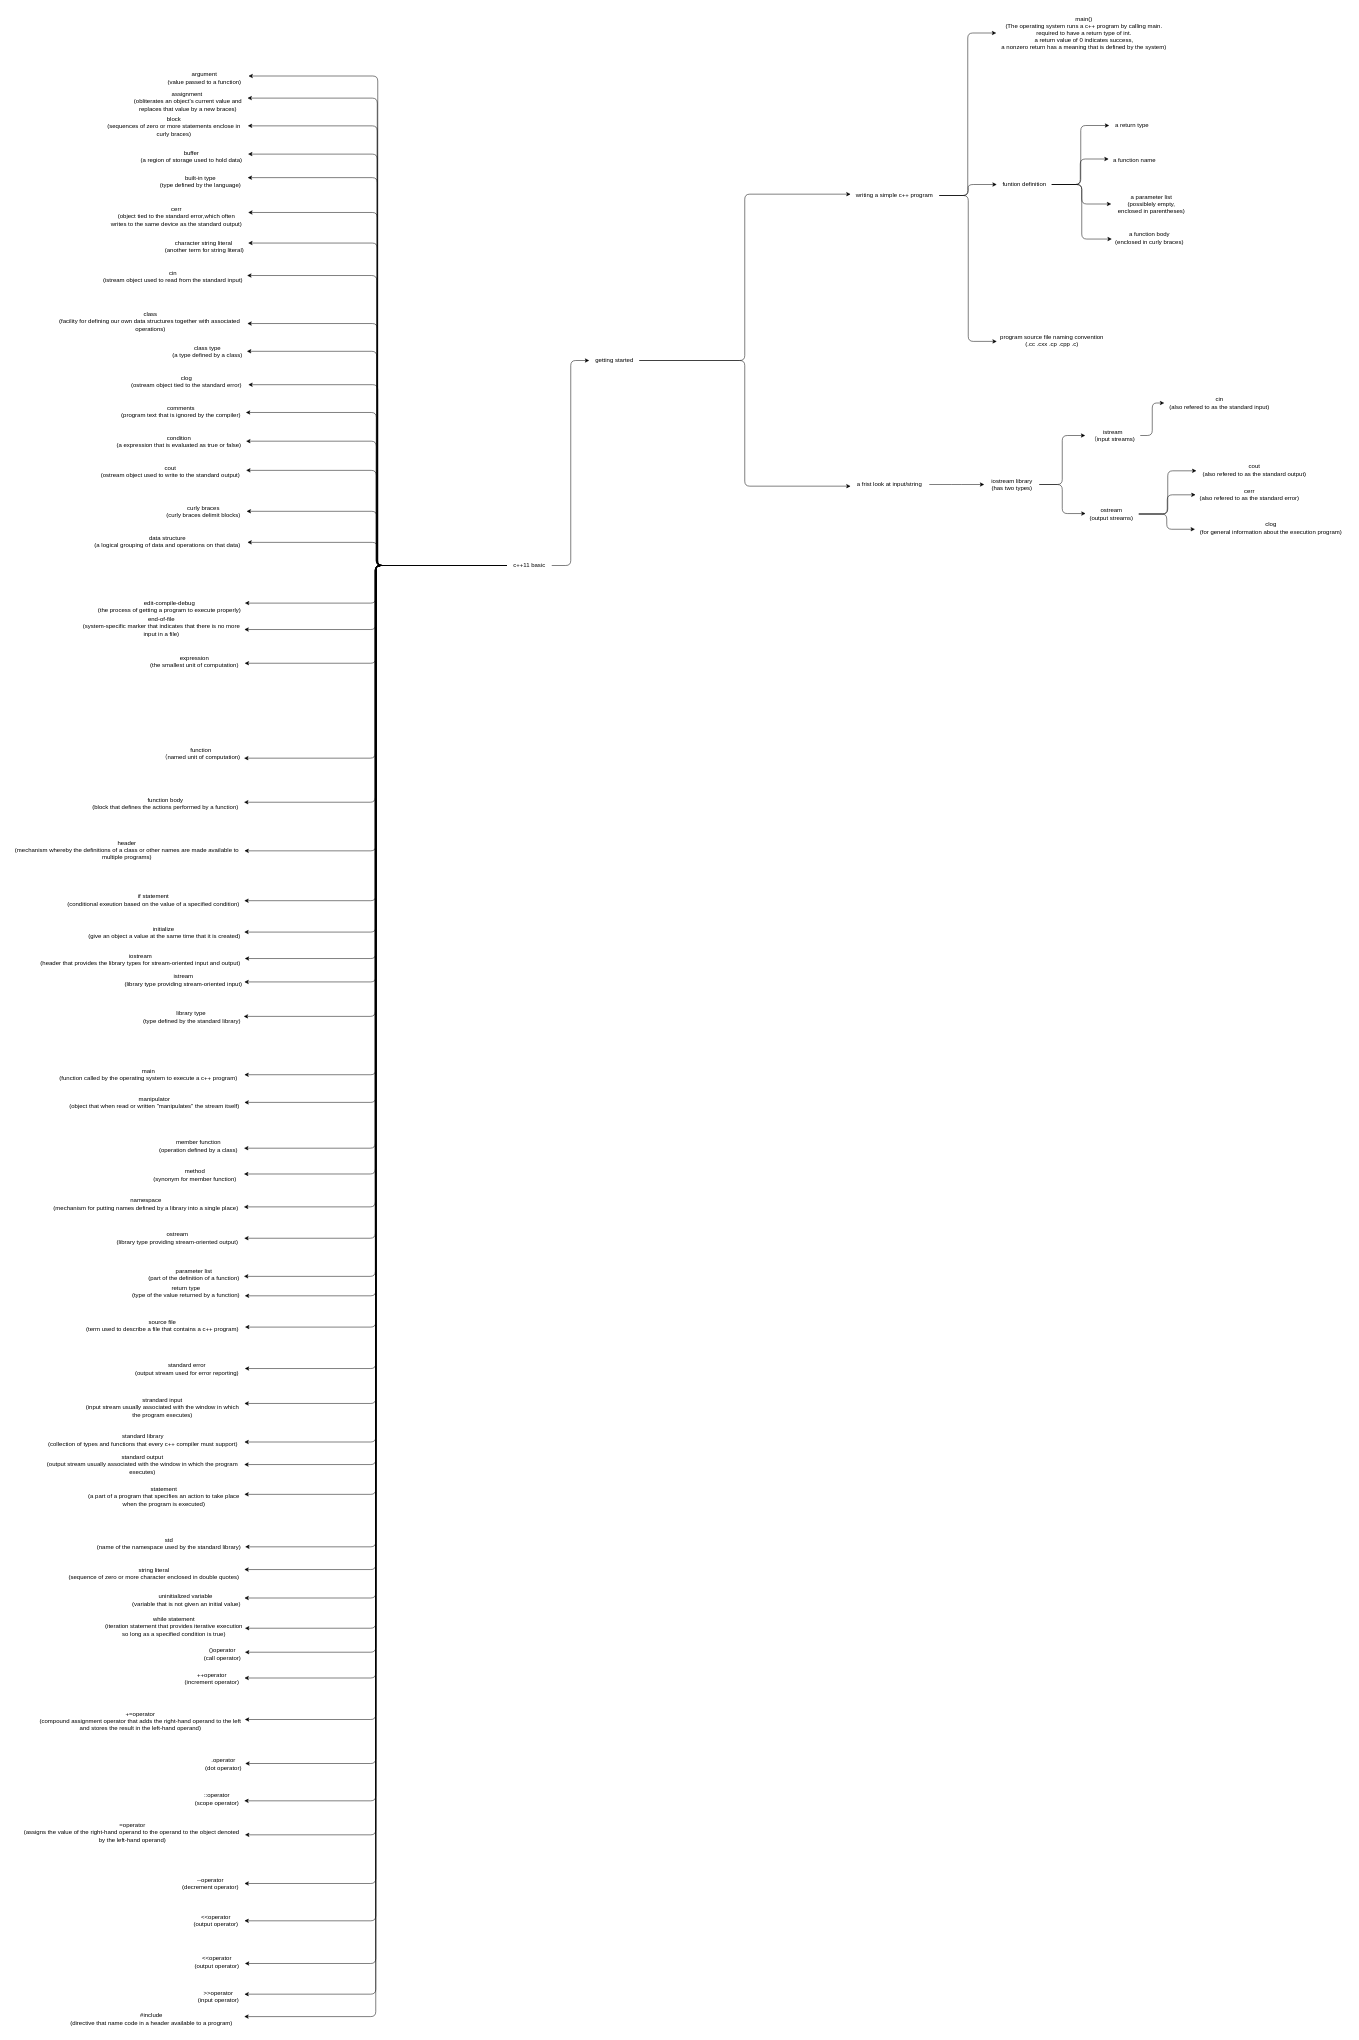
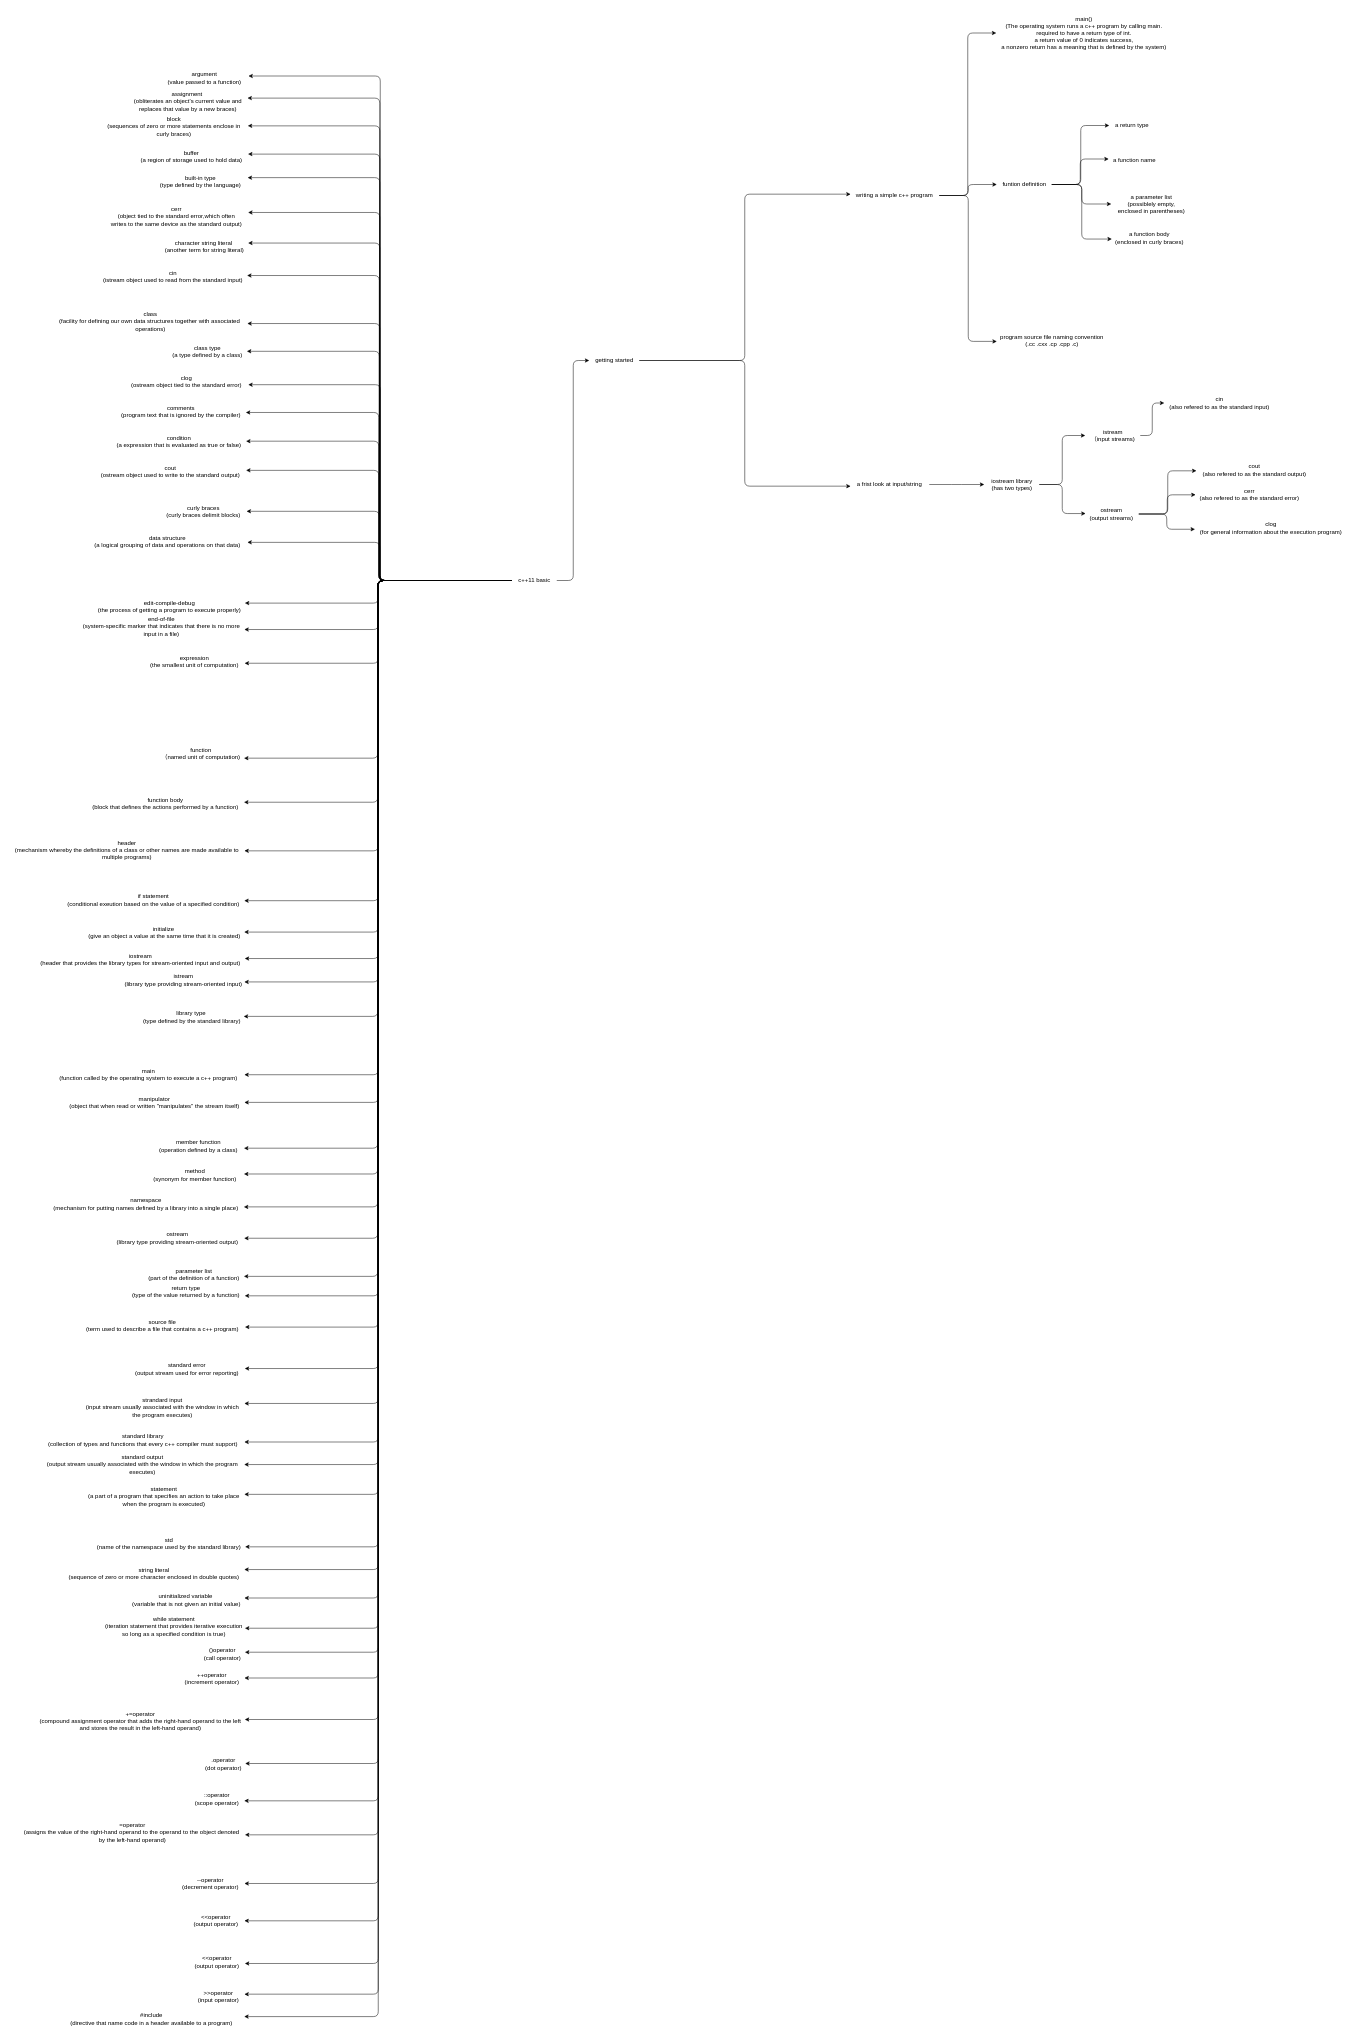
node "c++11 basic": moved (529, 565) -> (534, 580)
